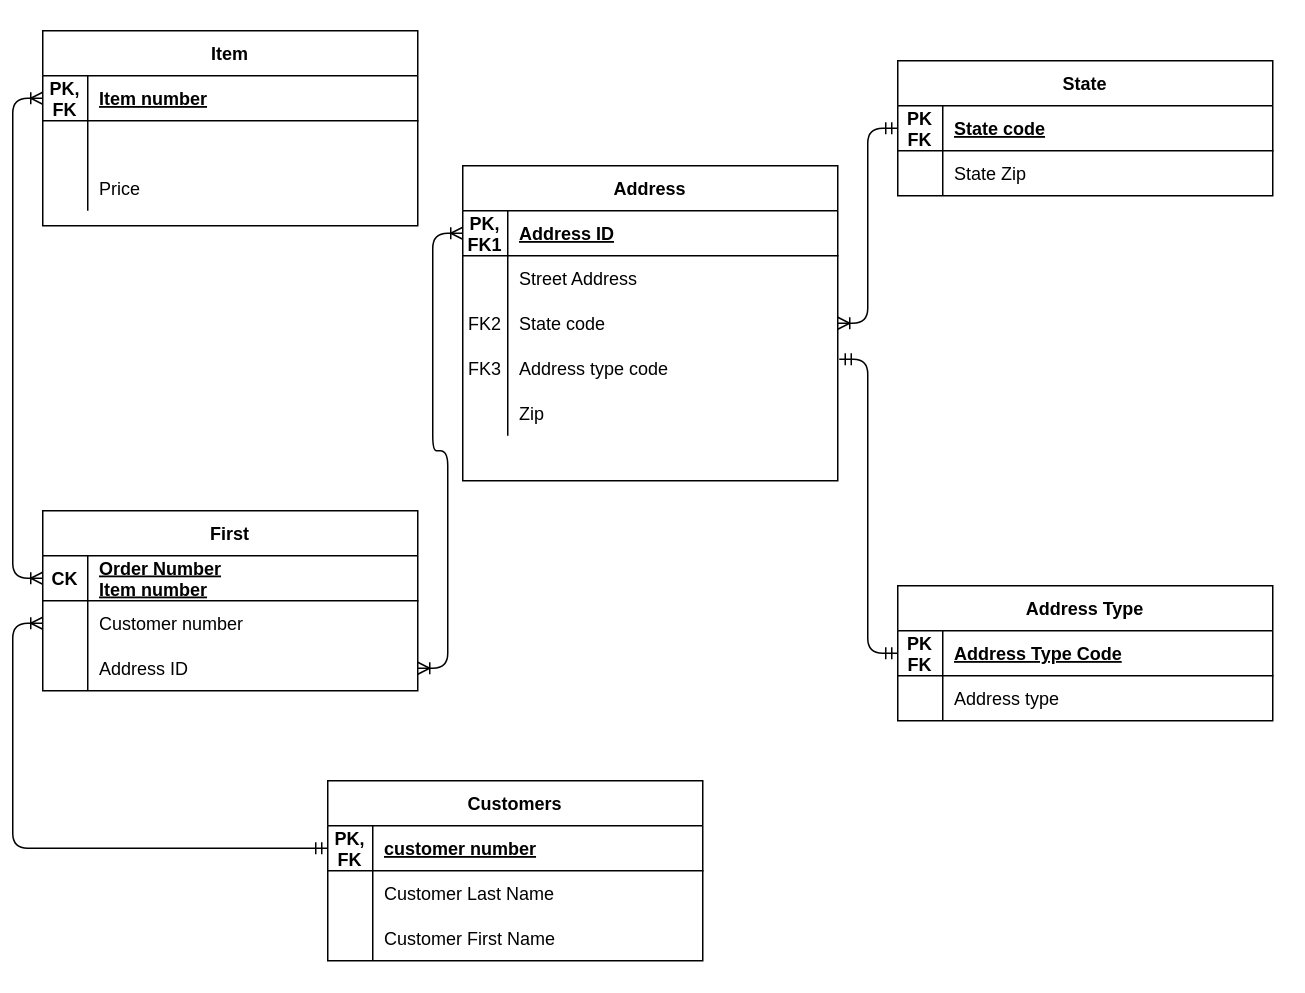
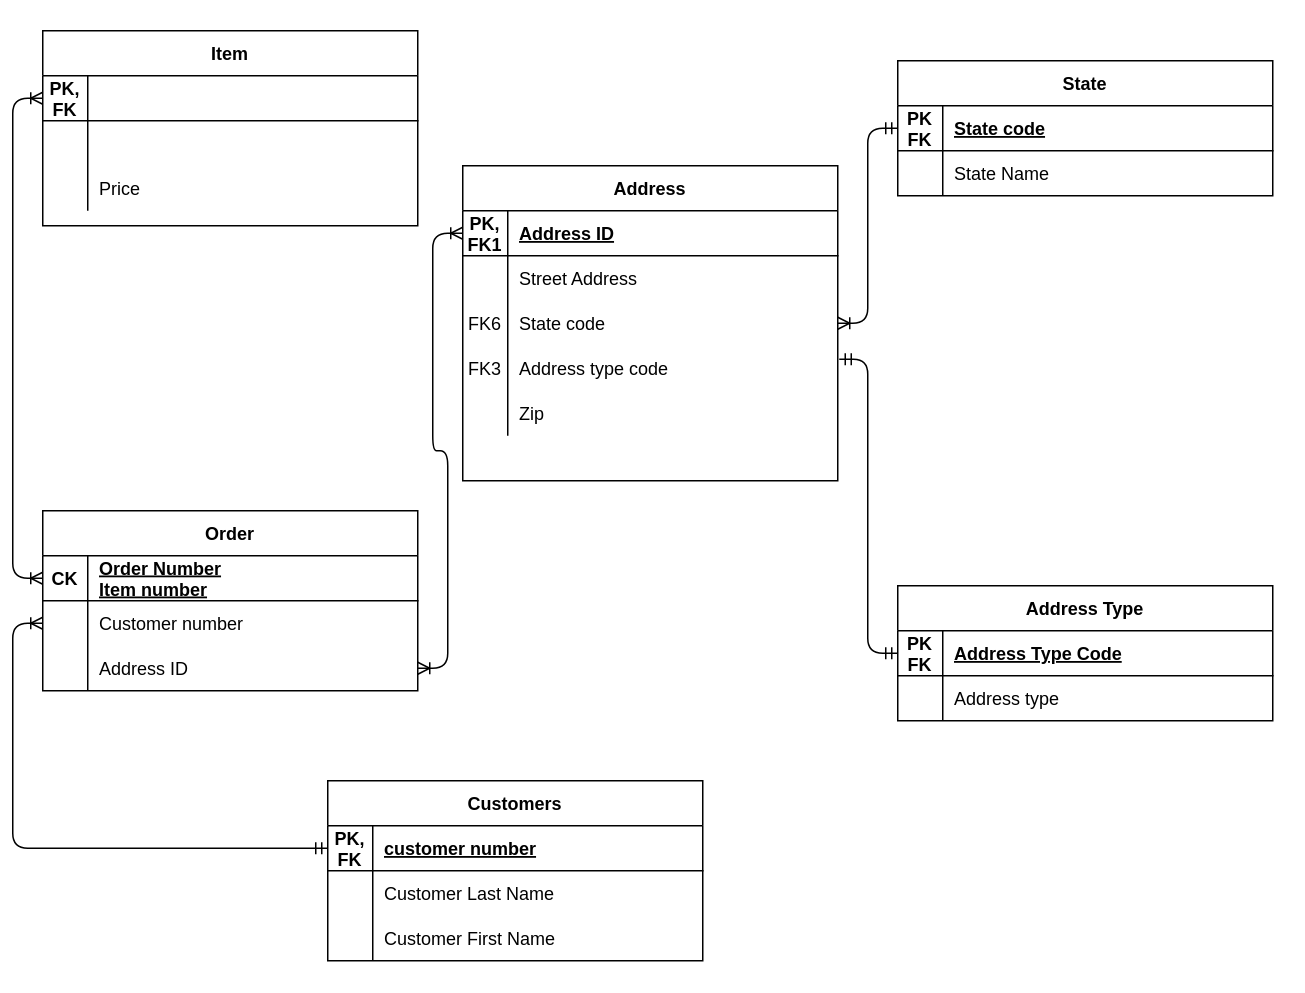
node "Item number": removed
node "State Zip": label "State Zip" -> "State Name"
node "FK2": label "FK2" -> "FK6"
node "First": label "First" -> "Order"
